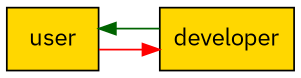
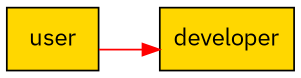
edge "developer" -> "user": removed
